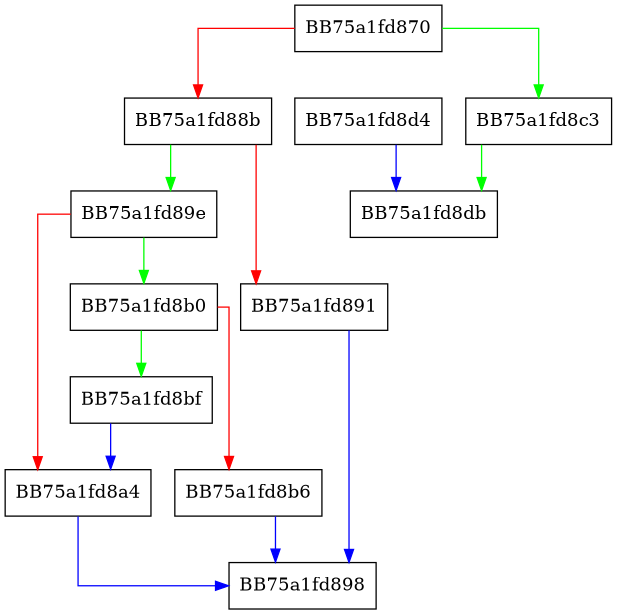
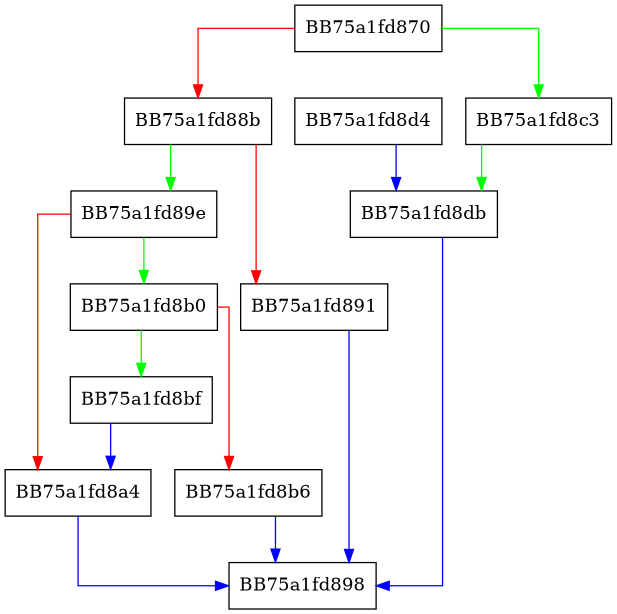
edge "BB75a1fd8db" -> "BB75a1fd898": added
